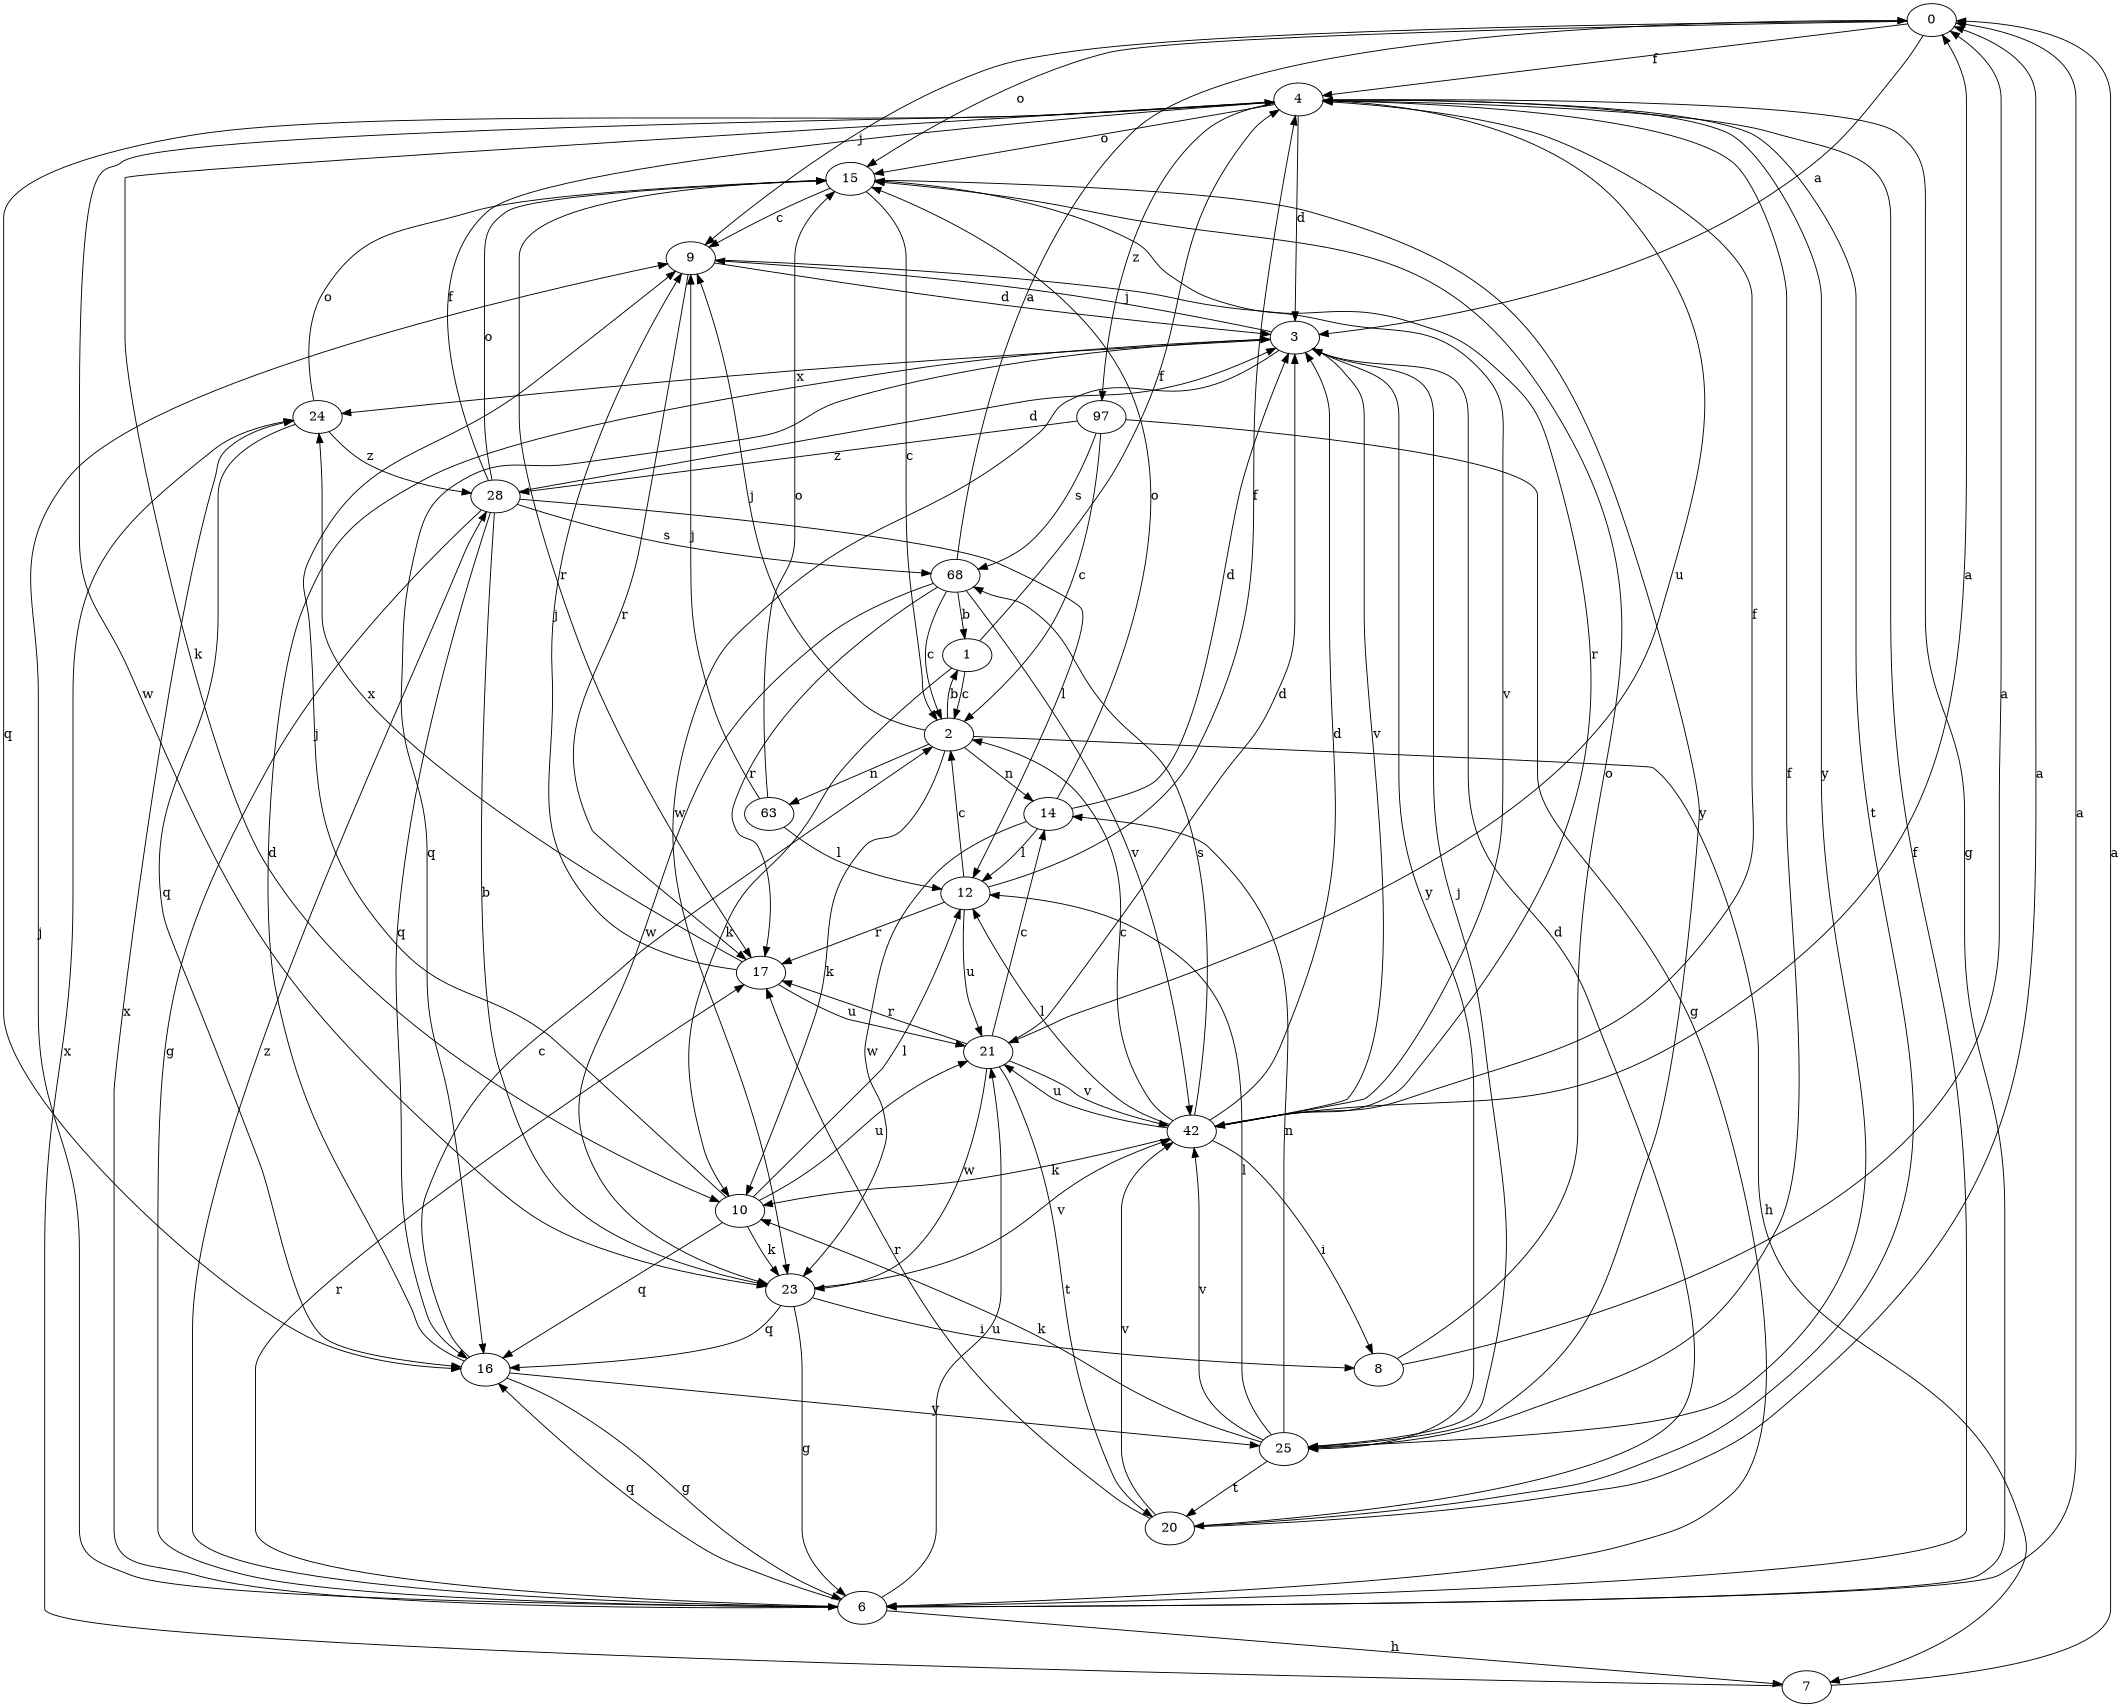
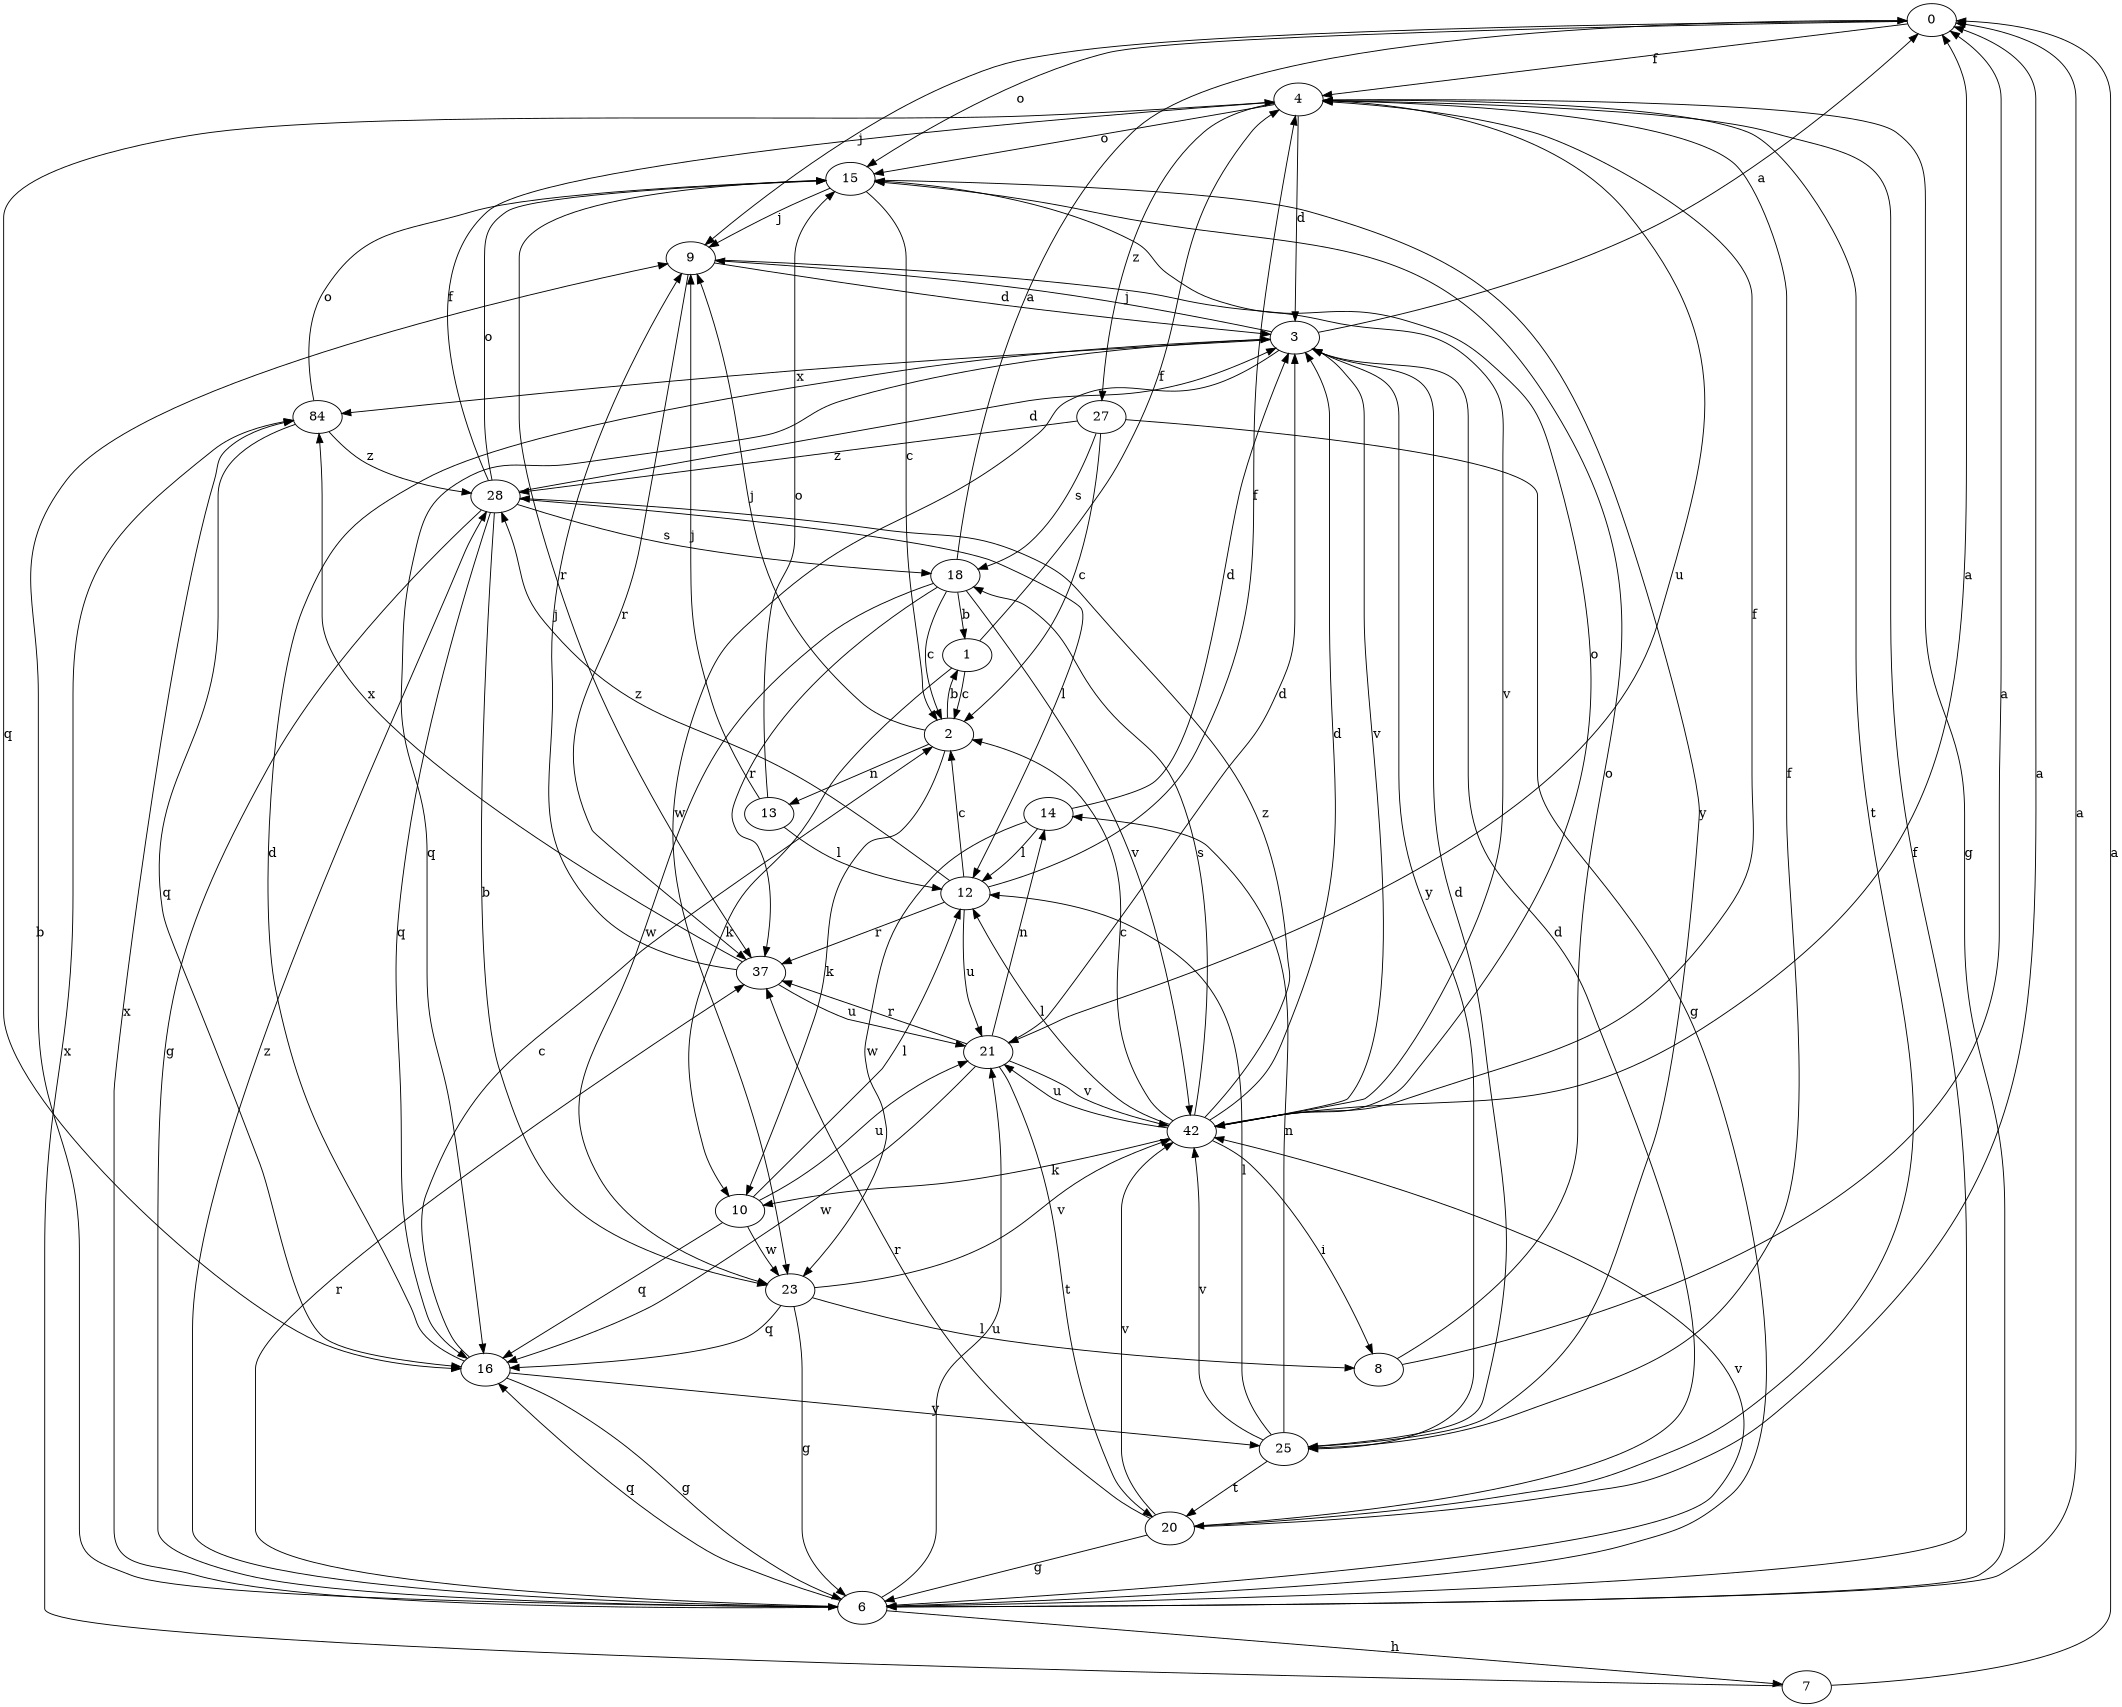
edge "15" -> "9": label "c" -> "j"
edge "4" -> "10": removed, label "k"
edge "0" -> "3": reversed
edge "4" -> "23": removed, label "w"
node "24": label "24" -> "84"
node "97": label "97" -> "27"
edge "14" -> "15": removed, label "o"
node "68": label "68" -> "18"
edge "42" -> "28": added, label "z"
edge "42" -> "15": label "r" -> "o"
edge "12" -> "28": added, label "z"
edge "10" -> "9": removed, label "j"
edge "2" -> "14": removed, label "n"
edge "4" -> "25": removed, label "y"
node "63": label "63" -> "13"
edge "25" -> "3": label "j" -> "d"
edge "6" -> "9": label "j" -> "b"
edge "21" -> "14": label "c" -> "n"
node "17": label "17" -> "37"
edge "2" -> "7": removed, label "h"
edge "21" -> "23": now "21" -> "16"
edge "10" -> "23": label "k" -> "w"
edge "25" -> "10": removed, label "k"
edge "23" -> "8": label "i" -> "l"
edge "6" -> "42": added, label "v"
edge "20" -> "6": added, label "g"
